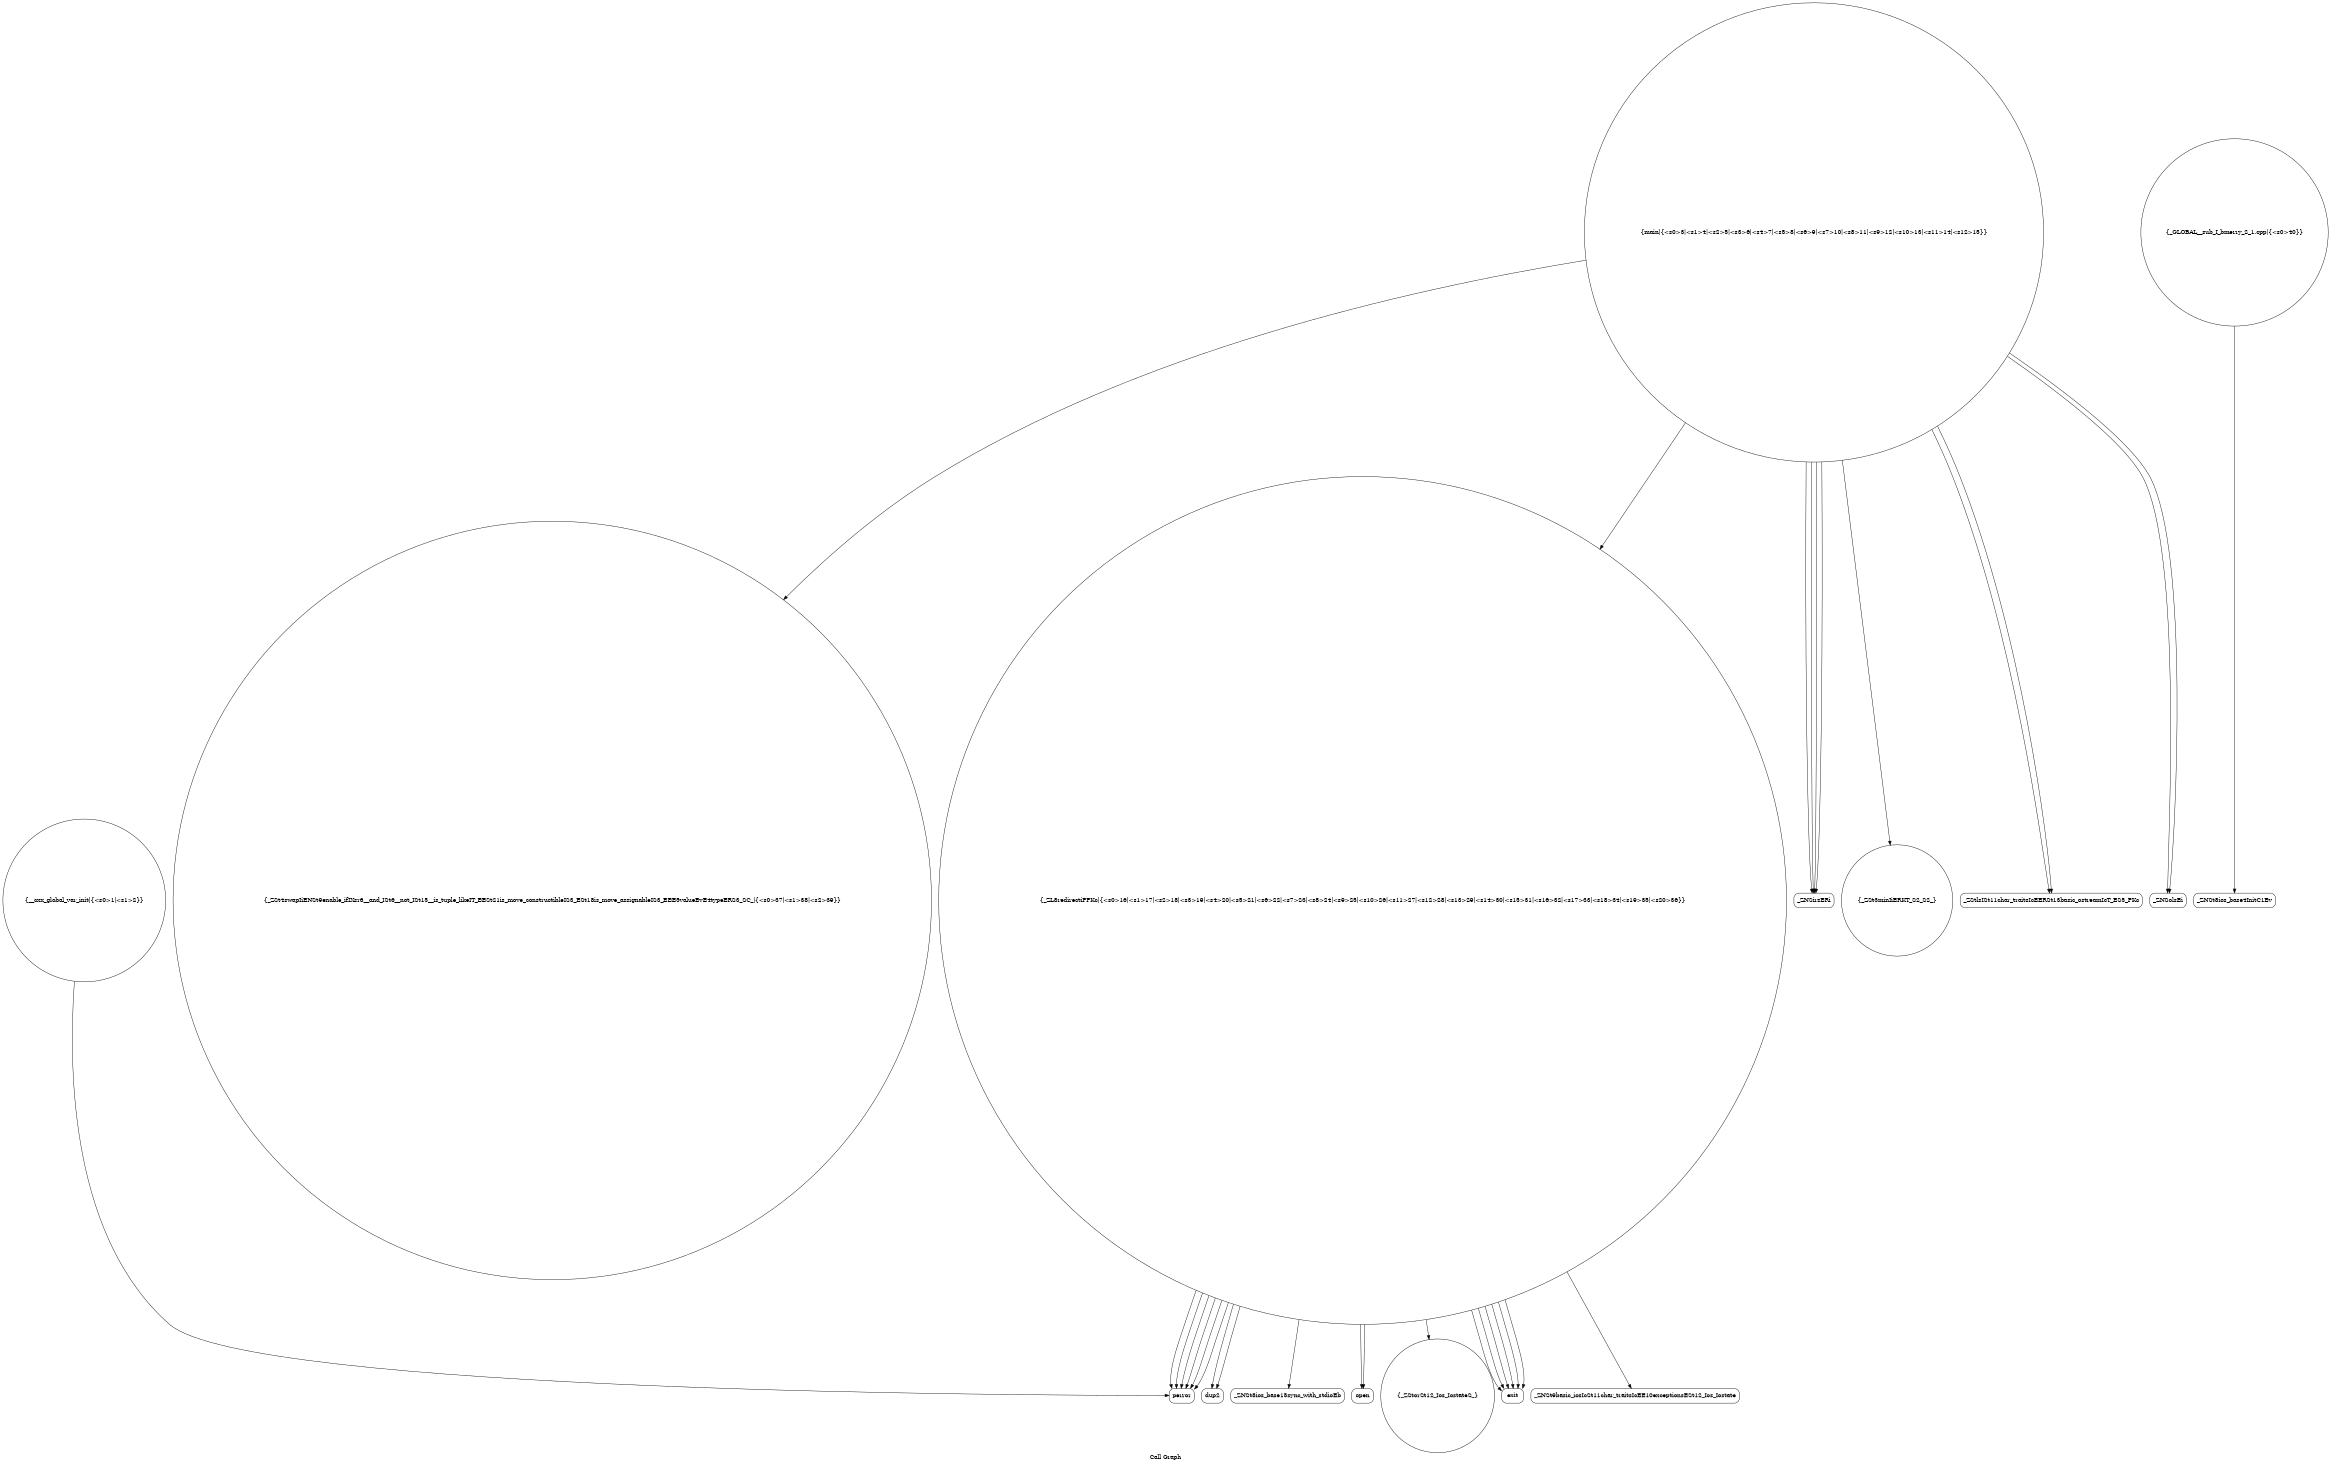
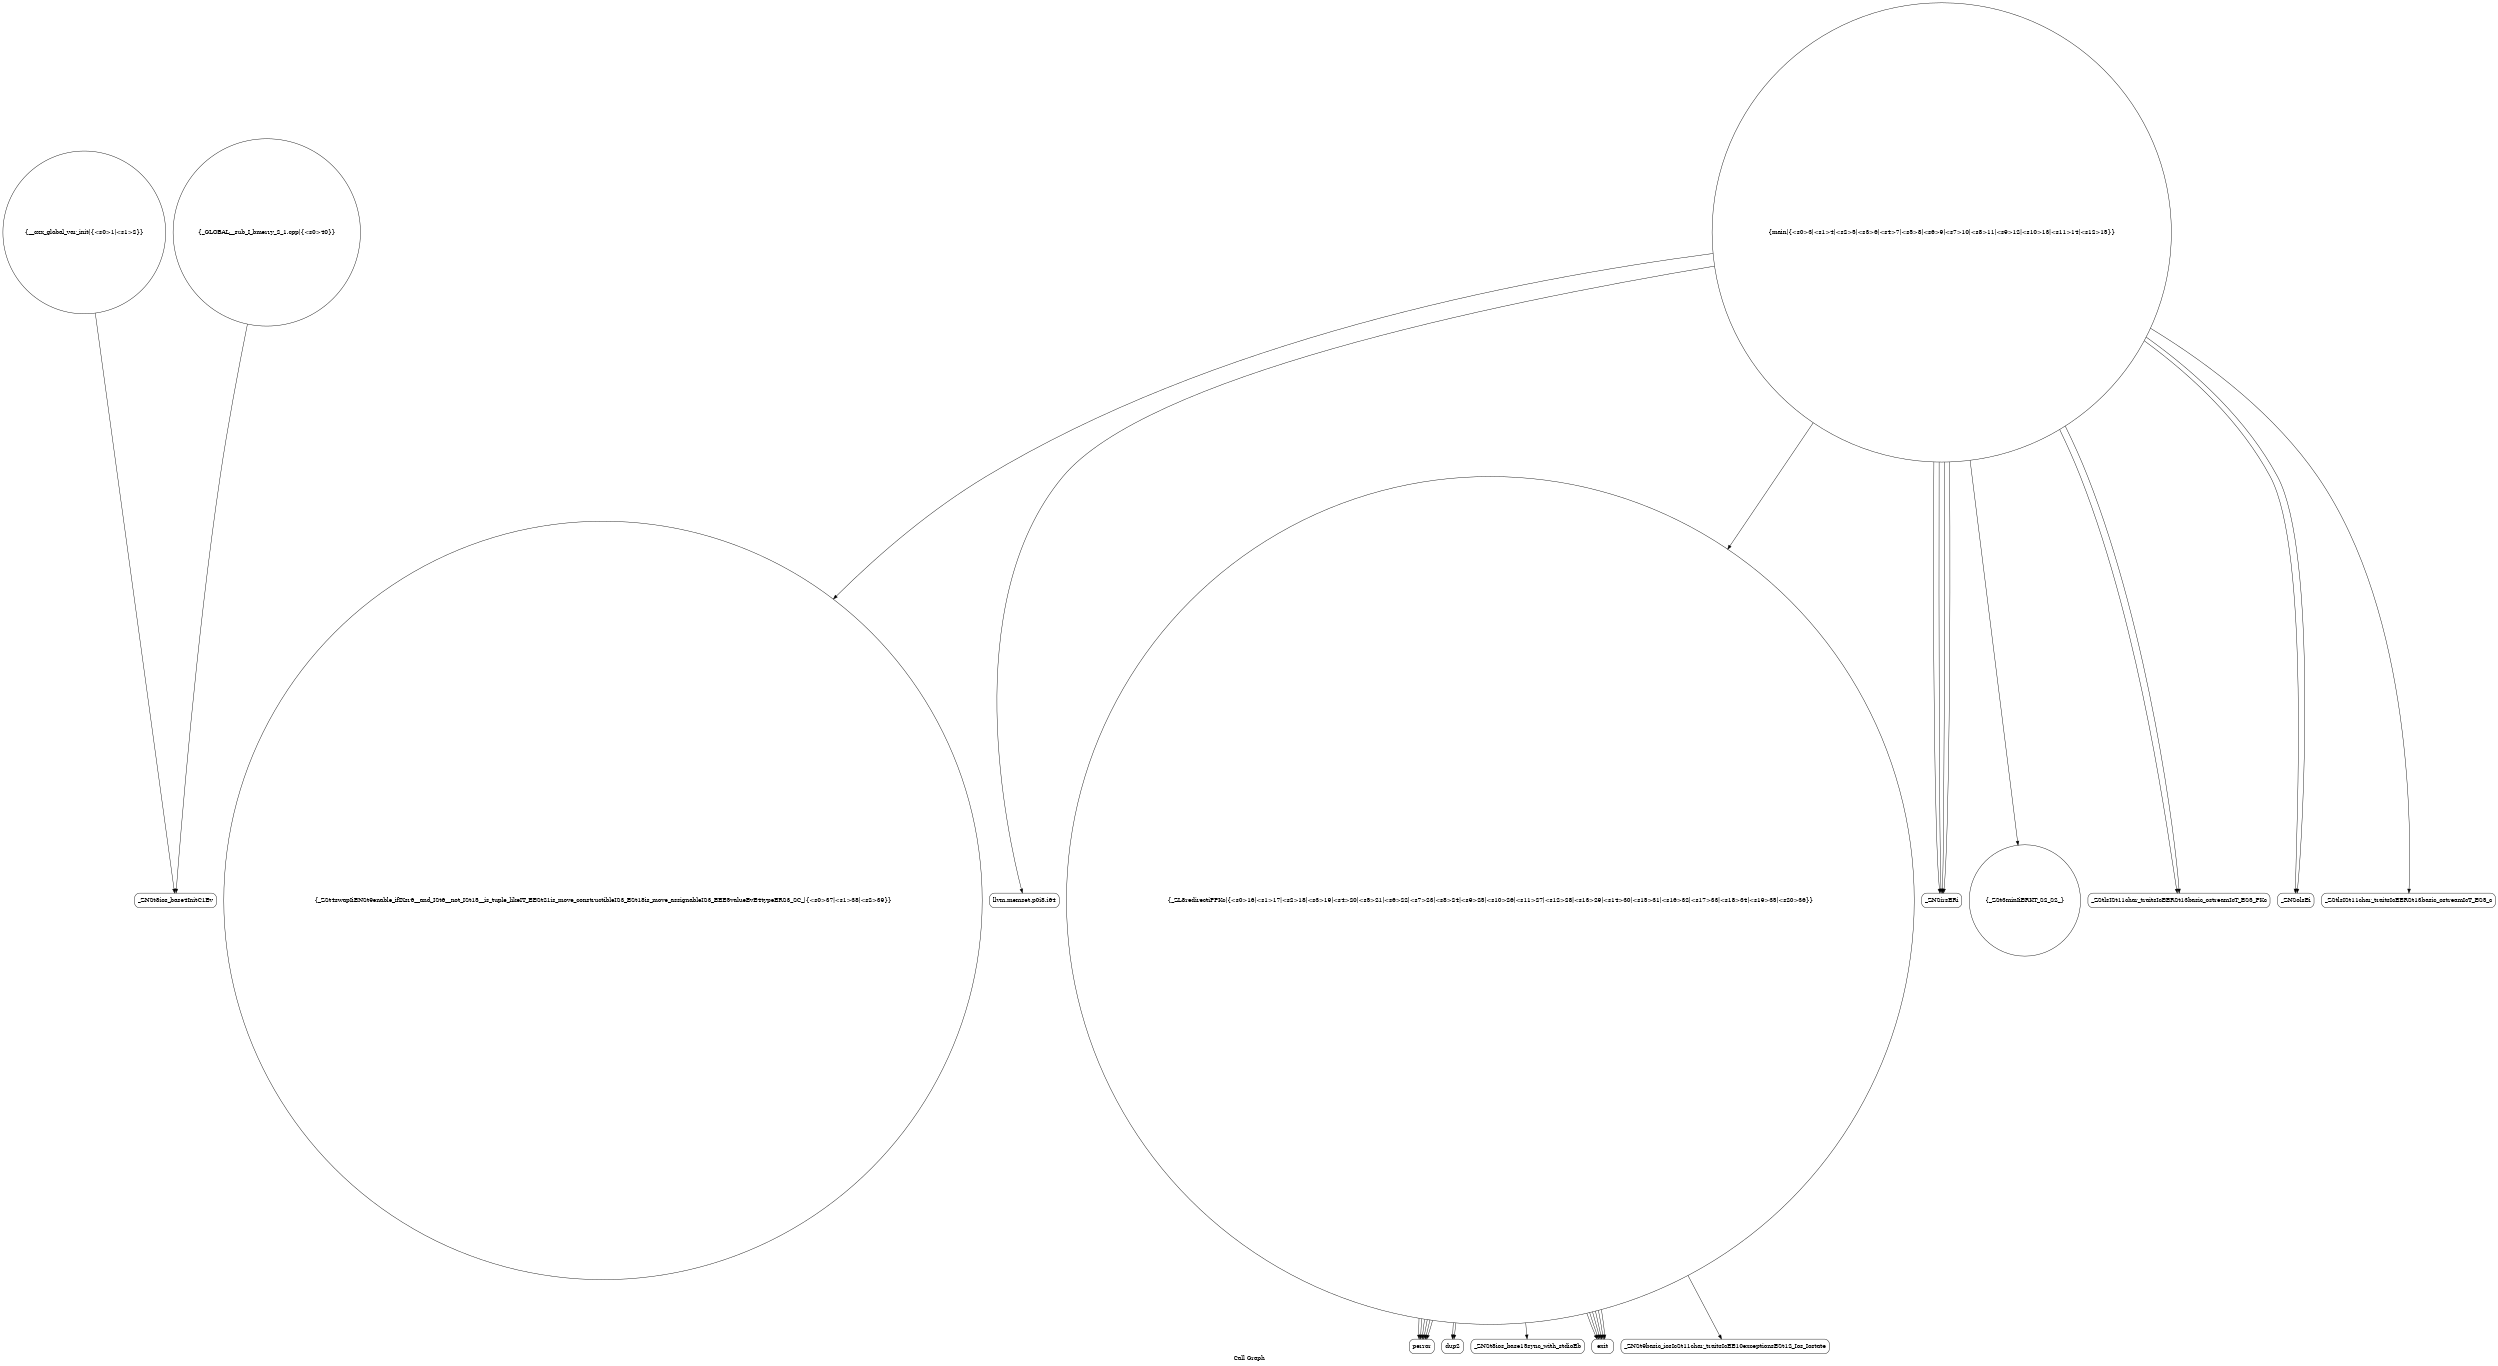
node "llvm.memset.p0i8.i64": added
node "_ZStlsISt11char_traitsIcEERSt13basic_ostreamIcT_ES5_c": added
edge "{__cxx_global_var_init|{<s0>1|<s1>2}}" -> "perror": now "{__cxx_global_var_init|{<s0>1|<s1>2}}" -> "_ZNSt8ios_base4InitC1Ev"
node "open": removed
node "{_ZStorSt12_Ios_IostateS_}": removed
